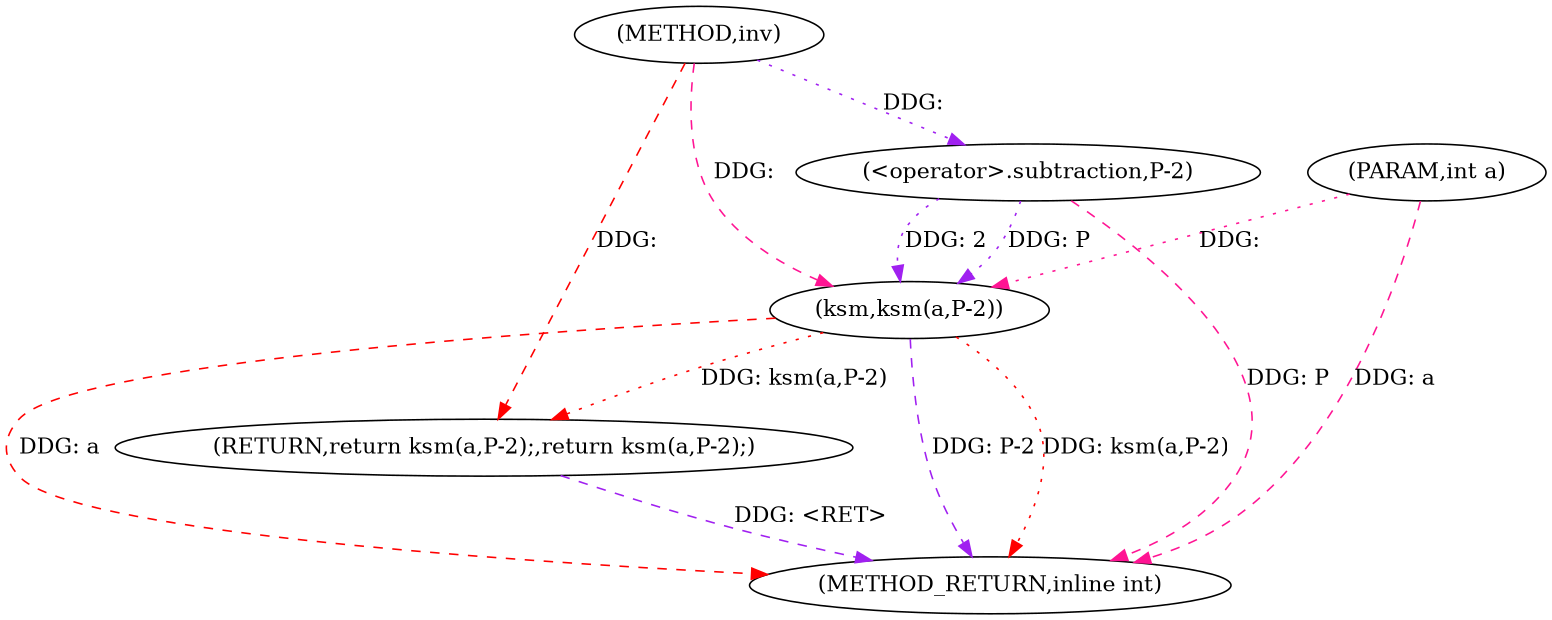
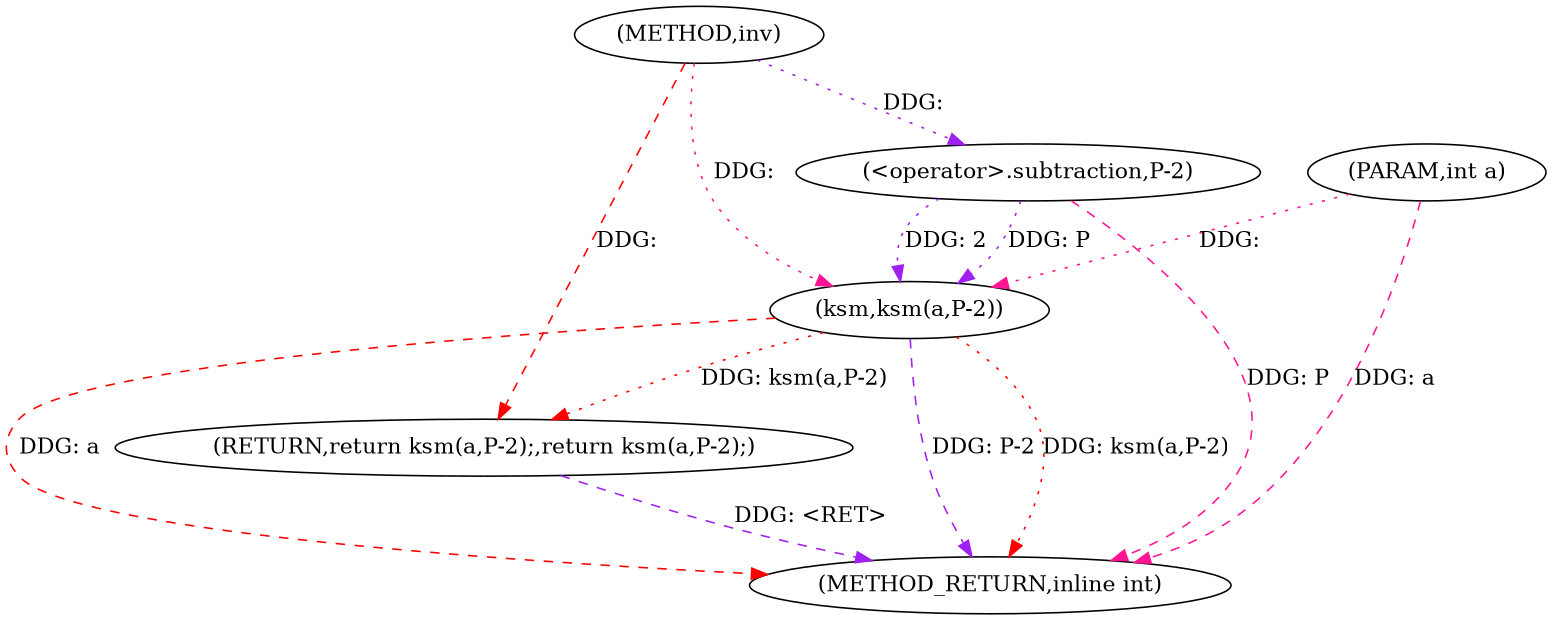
edge "(METHOD,inv)" -> "(ksm,ksm(a,P-2))": style dashed -> dotted
